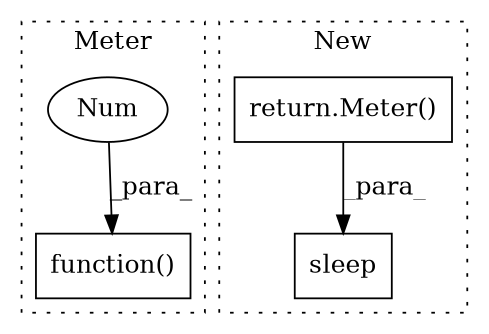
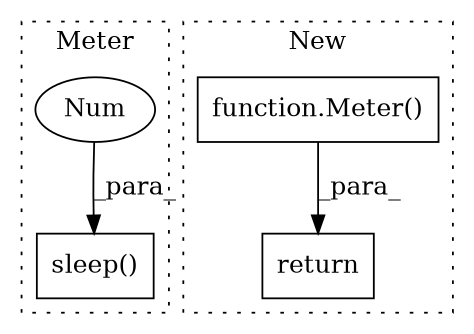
node "return.Meter()": label "return.Meter()" -> "function.Meter()"
node "function()": label "function()" -> "sleep()"
node "sleep": label "sleep" -> "return"
